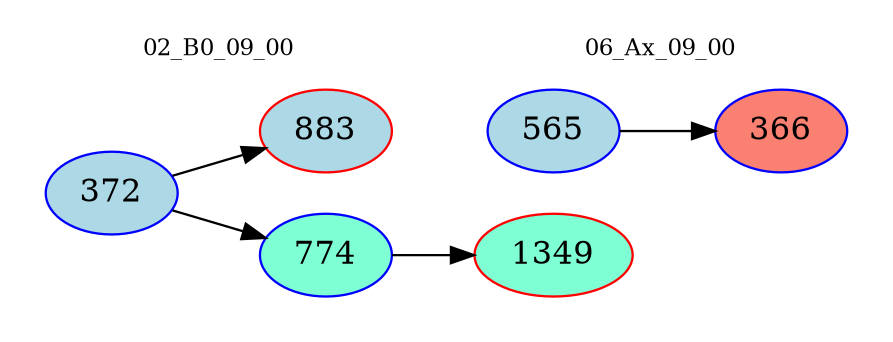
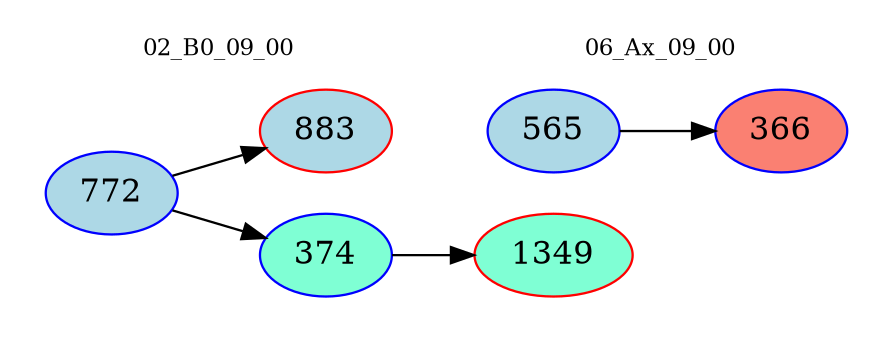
node "372": label "372" -> "772"
node "774": label "774" -> "374"
